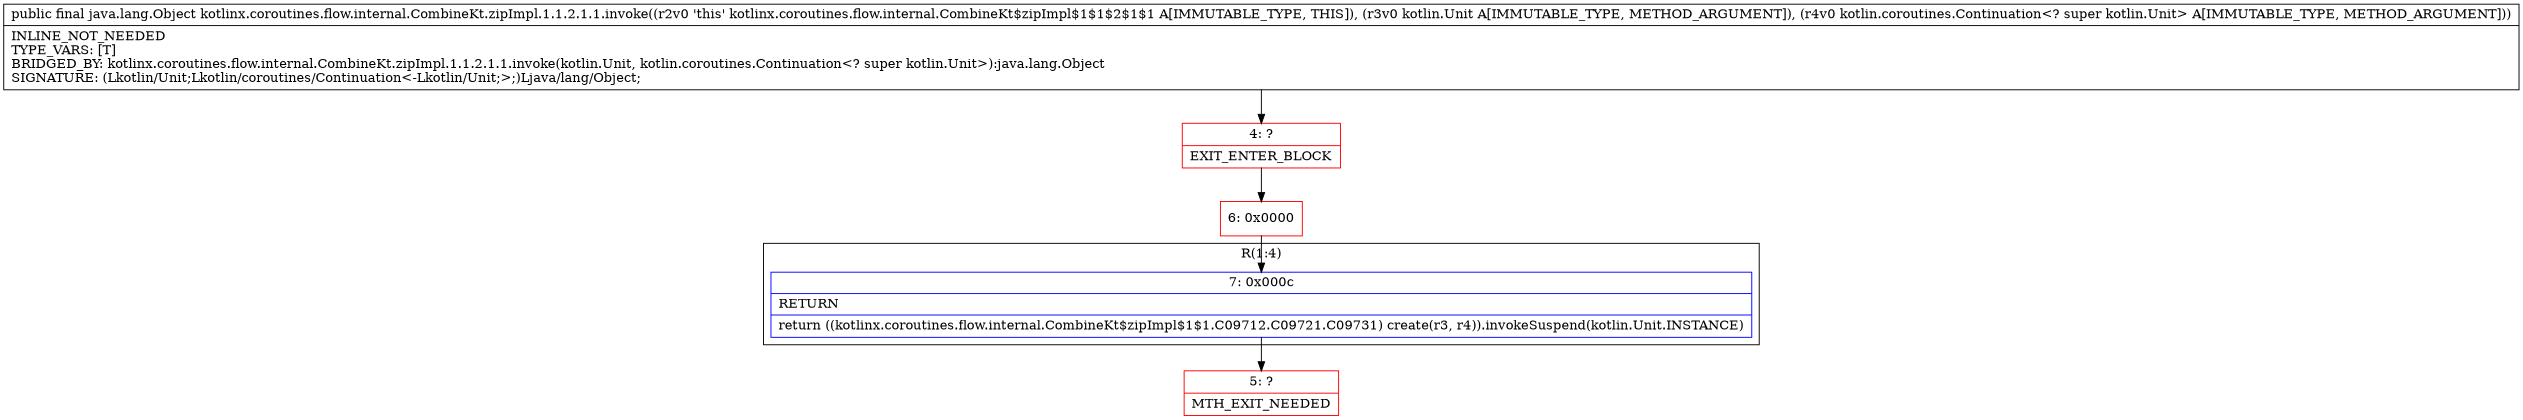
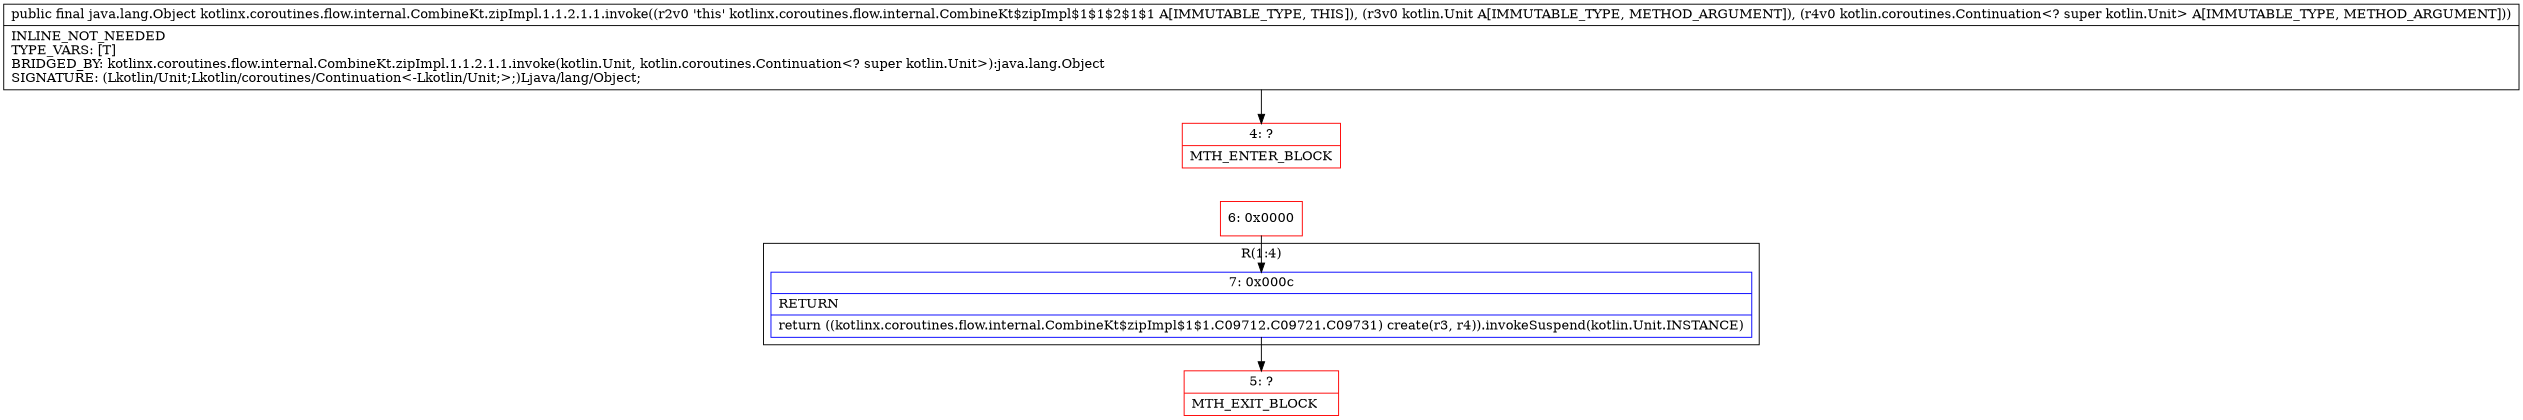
node "4: ?": text "EXIT_ENTER_BLOCK" -> "MTH_ENTER_BLOCK"
edge "4: ?" -> "6: 0x0000": removed
node "5: ?": text "MTH_EXIT_NEEDED" -> "MTH_EXIT_BLOCK"
